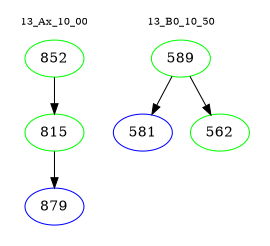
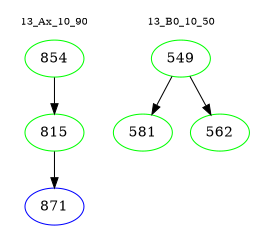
cluster "13_Ax_10_00": label "13_Ax_10_00" -> "13_Ax_10_90"
node "852": label "852" -> "854"
node "589": label "589" -> "549"
node "581": color blue -> green
node "879": label "879" -> "871"
